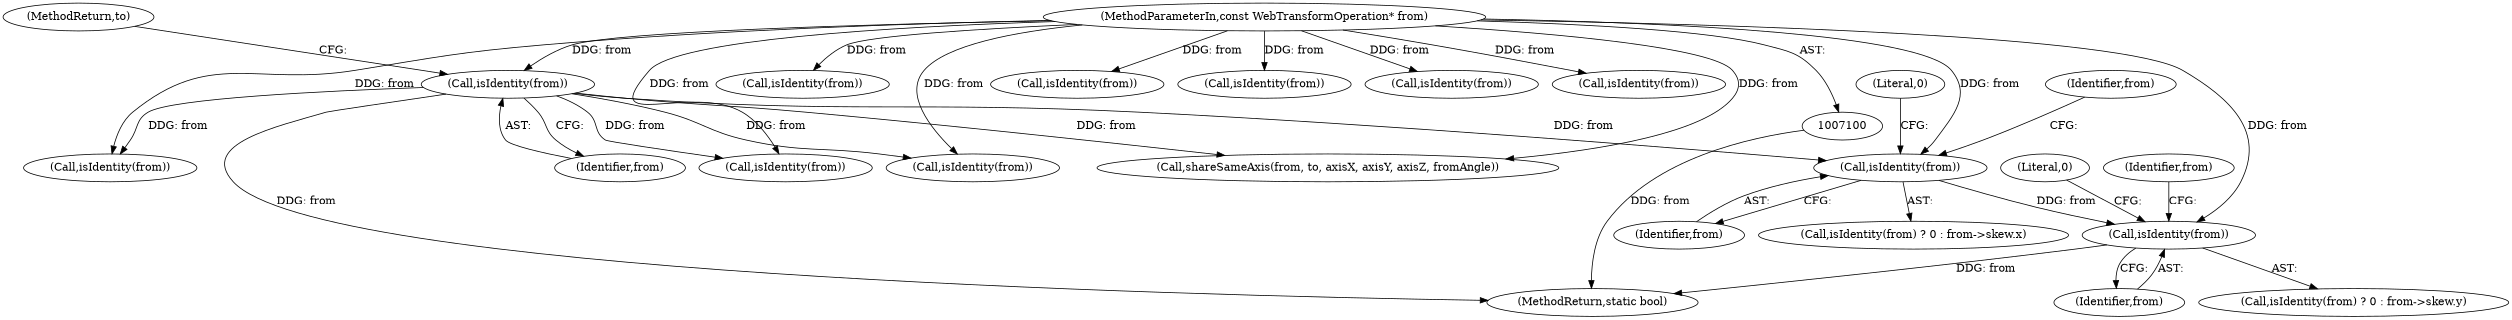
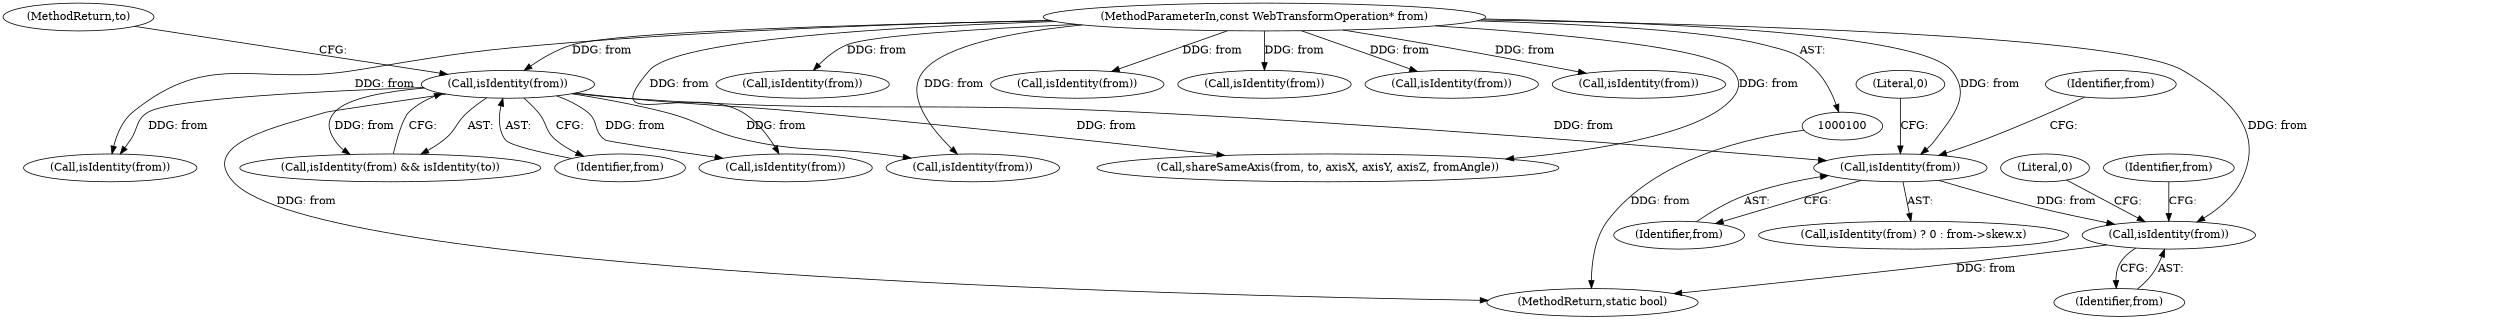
node "1007100": label "1007100" -> "1000100"
node "(Call,isIdentity(from) && isIdentity(to))": added
node "(Call,isIdentity(from) ? 0 : from->skew.y)": removed
